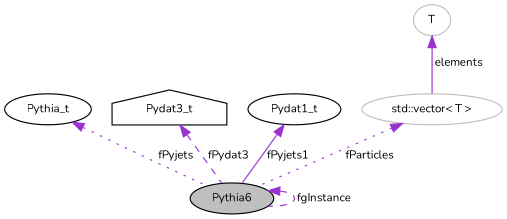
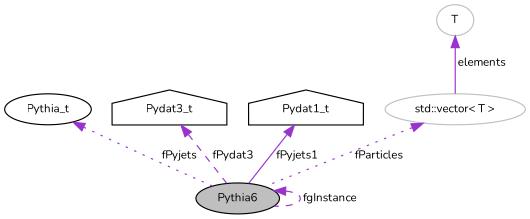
node "Pydat1_t": shape ellipse -> house
